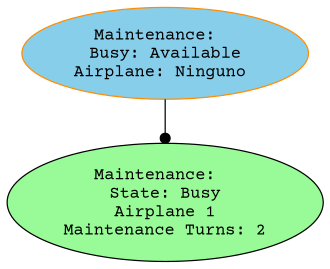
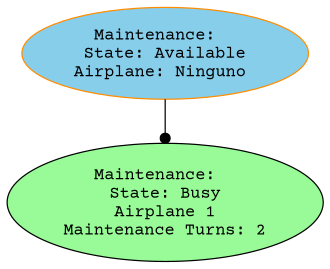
node "Maintenance: Busy: Available Airplane: Ninguno": label "Maintenance: Busy: Available Airplane: Ninguno" -> "Maintenance: State: Available Airplane: Ninguno"
